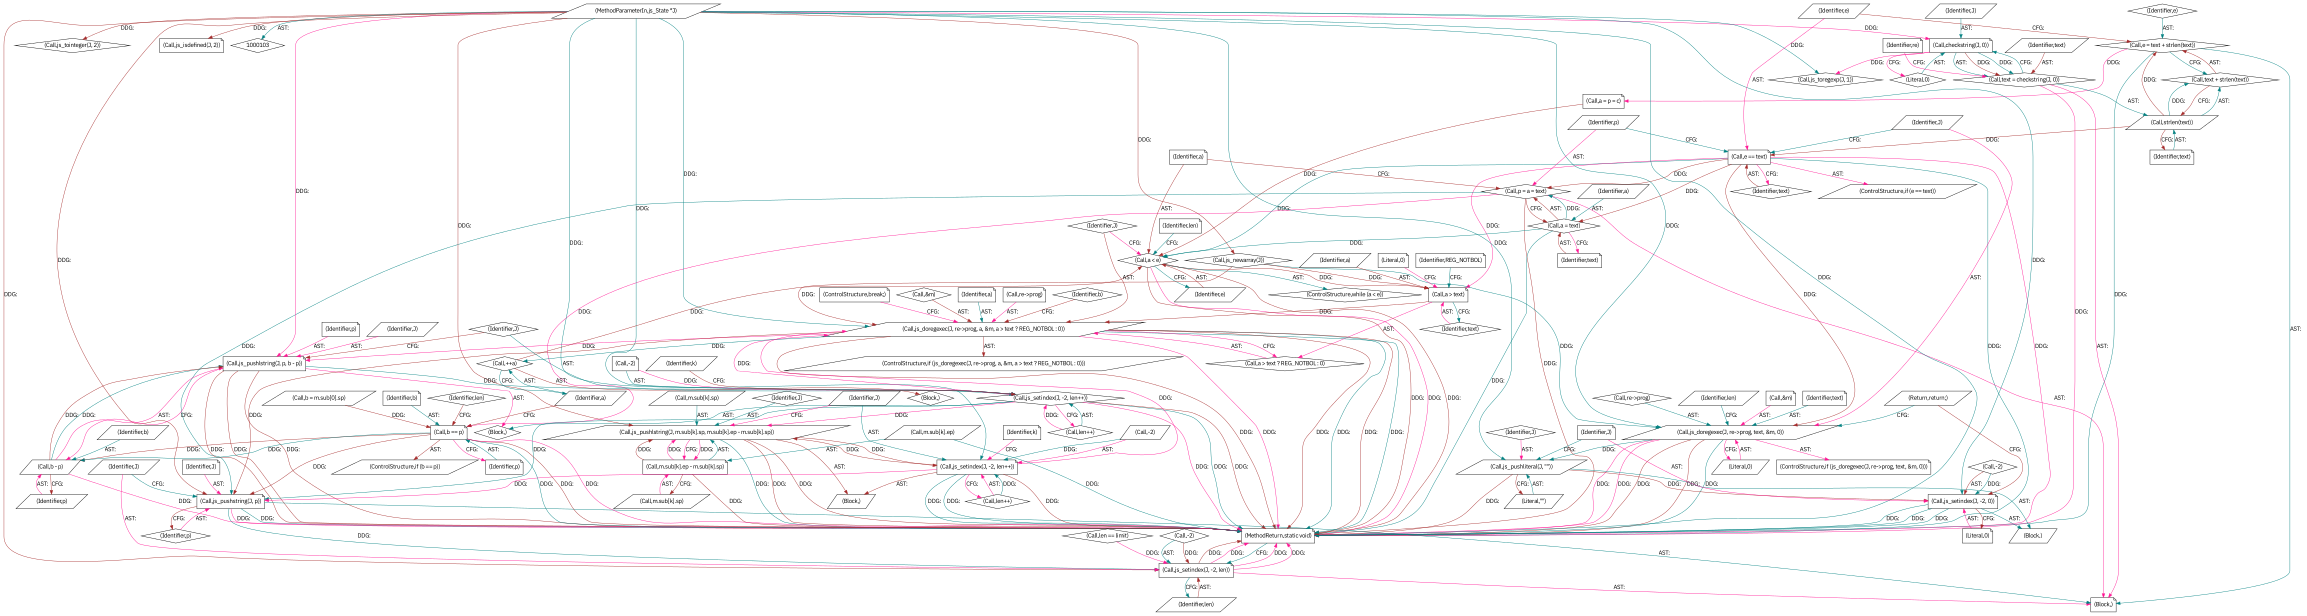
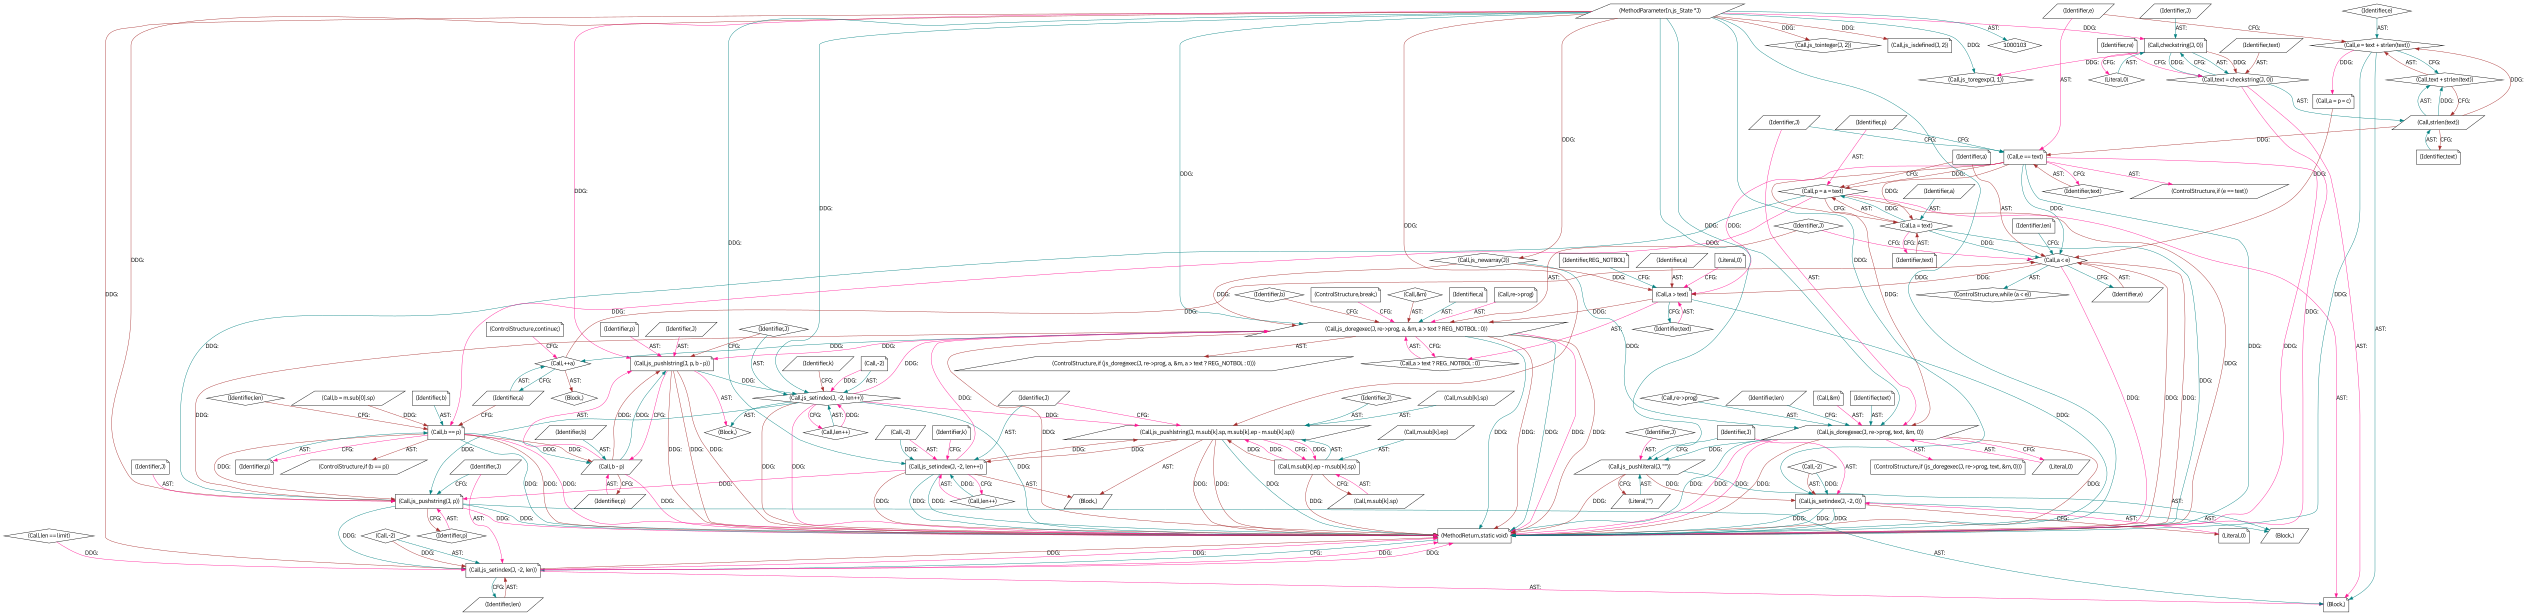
node "(ControlStructure,continue;)": added
node "(Return,return;)": removed
edge "(Call,m.sub[k].ep)" -> "(MethodReturn,static void)": now "(Call,a > text)" -> "(MethodReturn,static void)"
